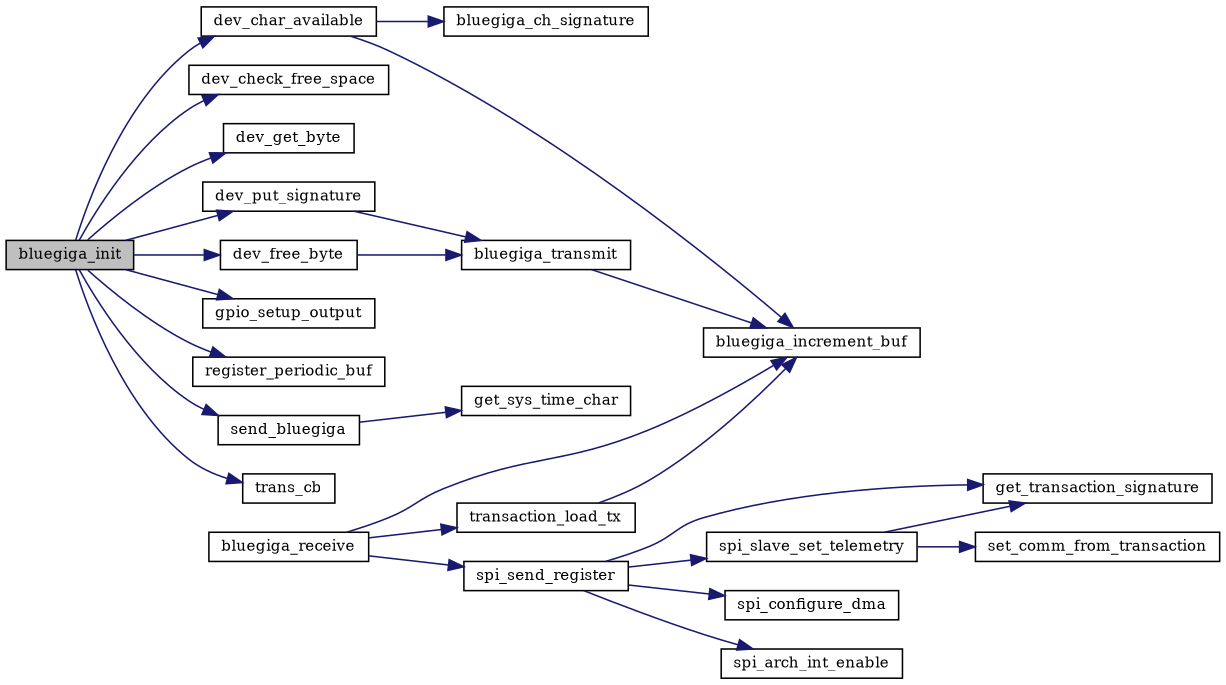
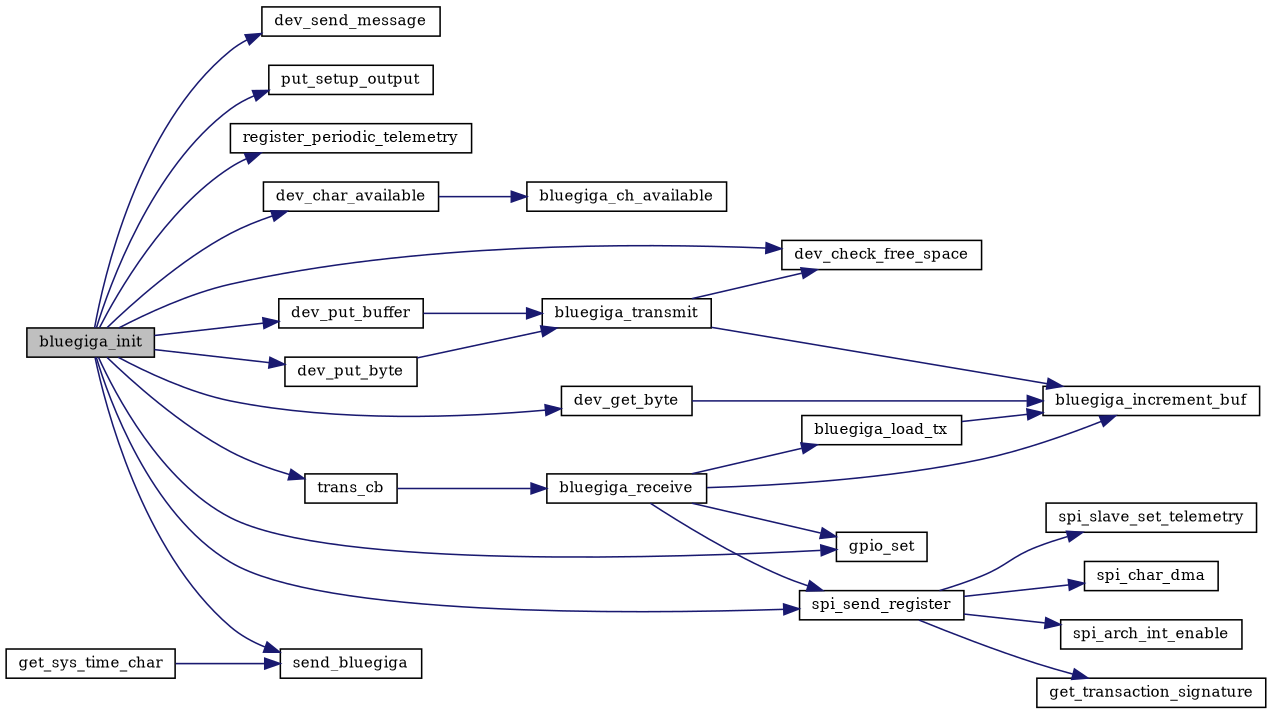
node "dev_send_message": added
node "bluegiga_ch_signature": label "bluegiga_ch_signature" -> "bluegiga_ch_available"
edge "dev_char_available" -> "bluegiga_increment_buf": now "dev_get_byte" -> "bluegiga_increment_buf"
node "dev_put_signature": label "dev_put_signature" -> "dev_put_buffer"
node "dev_free_byte": label "dev_free_byte" -> "dev_put_byte"
edge "bluegiga_transmit" -> "dev_check_free_space": added
node "gpio_setup_output": label "gpio_setup_output" -> "put_setup_output"
node "register_periodic_buf": label "register_periodic_buf" -> "register_periodic_telemetry"
edge "send_bluegiga" -> "get_sys_time_char": reversed
edge "trans_cb" -> "bluegiga_receive": added
node "transaction_load_tx": label "transaction_load_tx" -> "bluegiga_load_tx"
edge "spi_slave_set_telemetry" -> "get_transaction_signature": removed
node "gpio_set": added
node "set_comm_from_transaction": removed
edge "bluegiga_init" -> "spi_send_register": added
node "spi_configure_dma": label "spi_configure_dma" -> "spi_char_dma"
